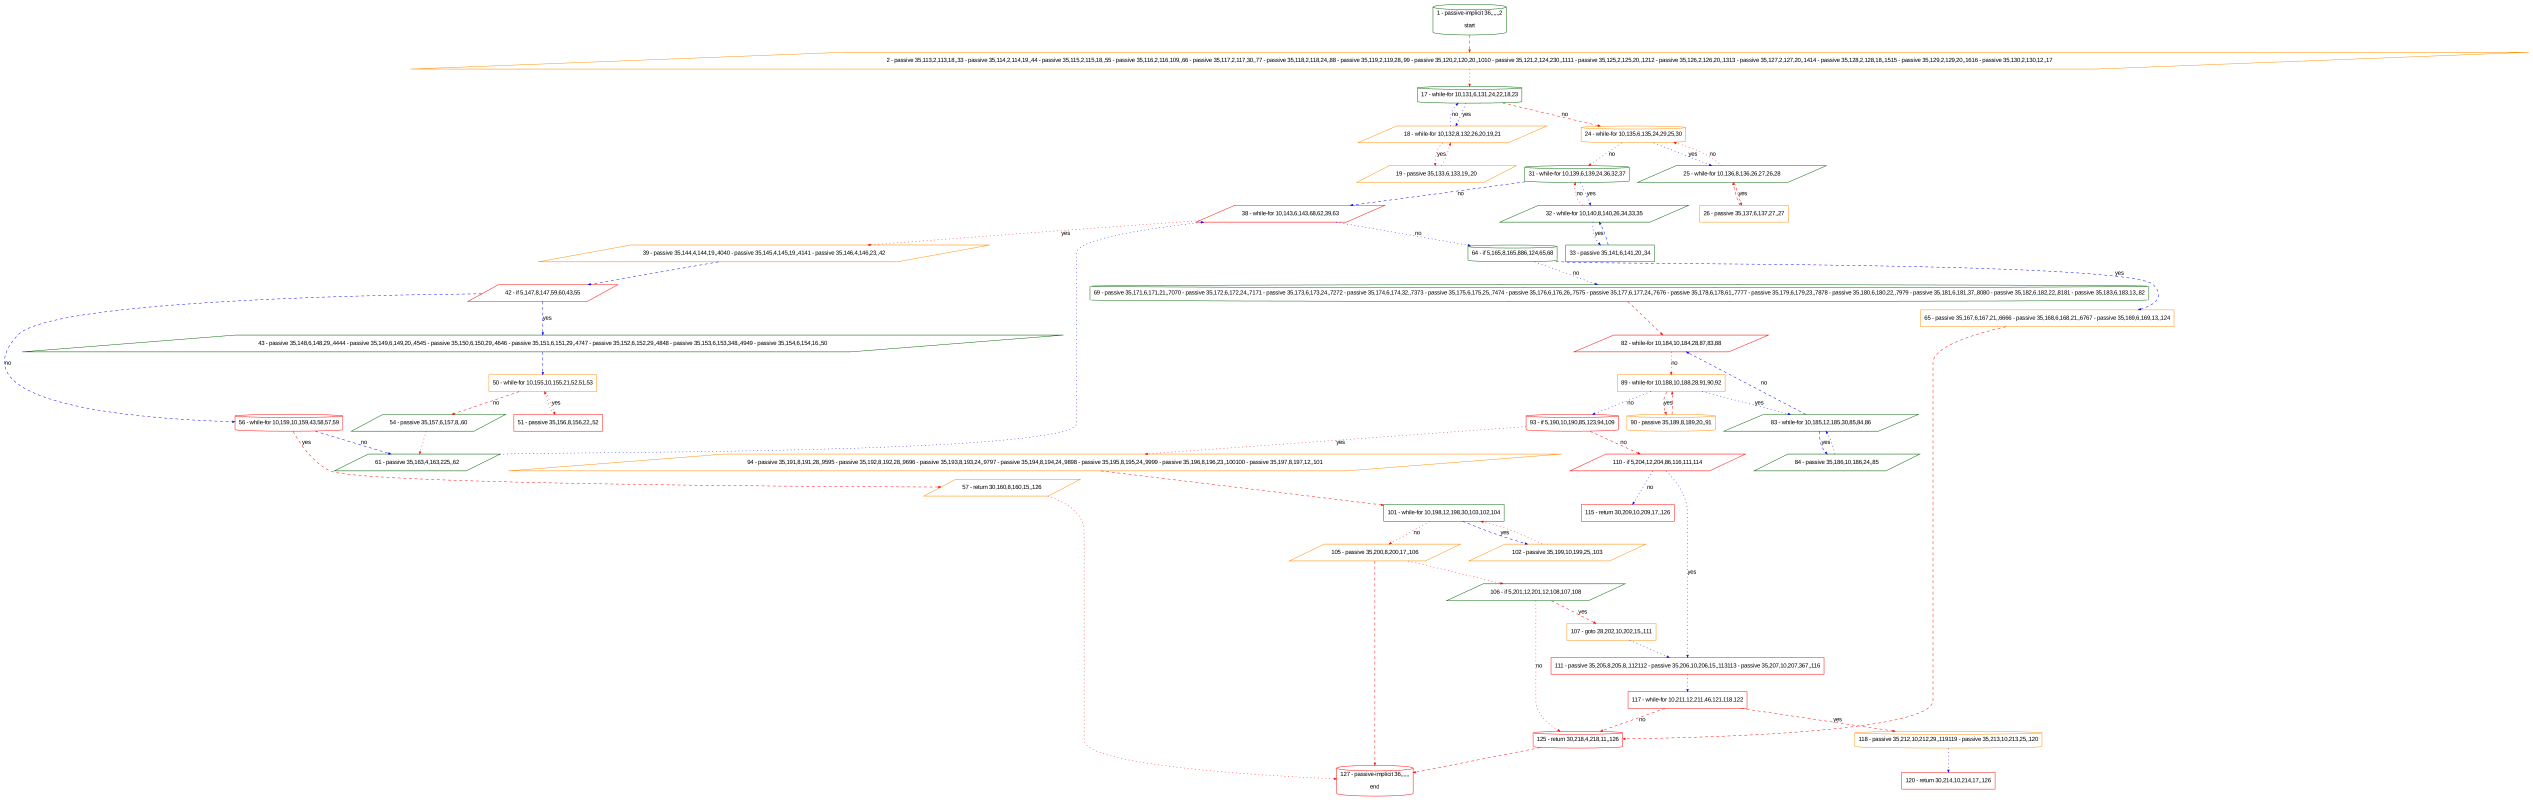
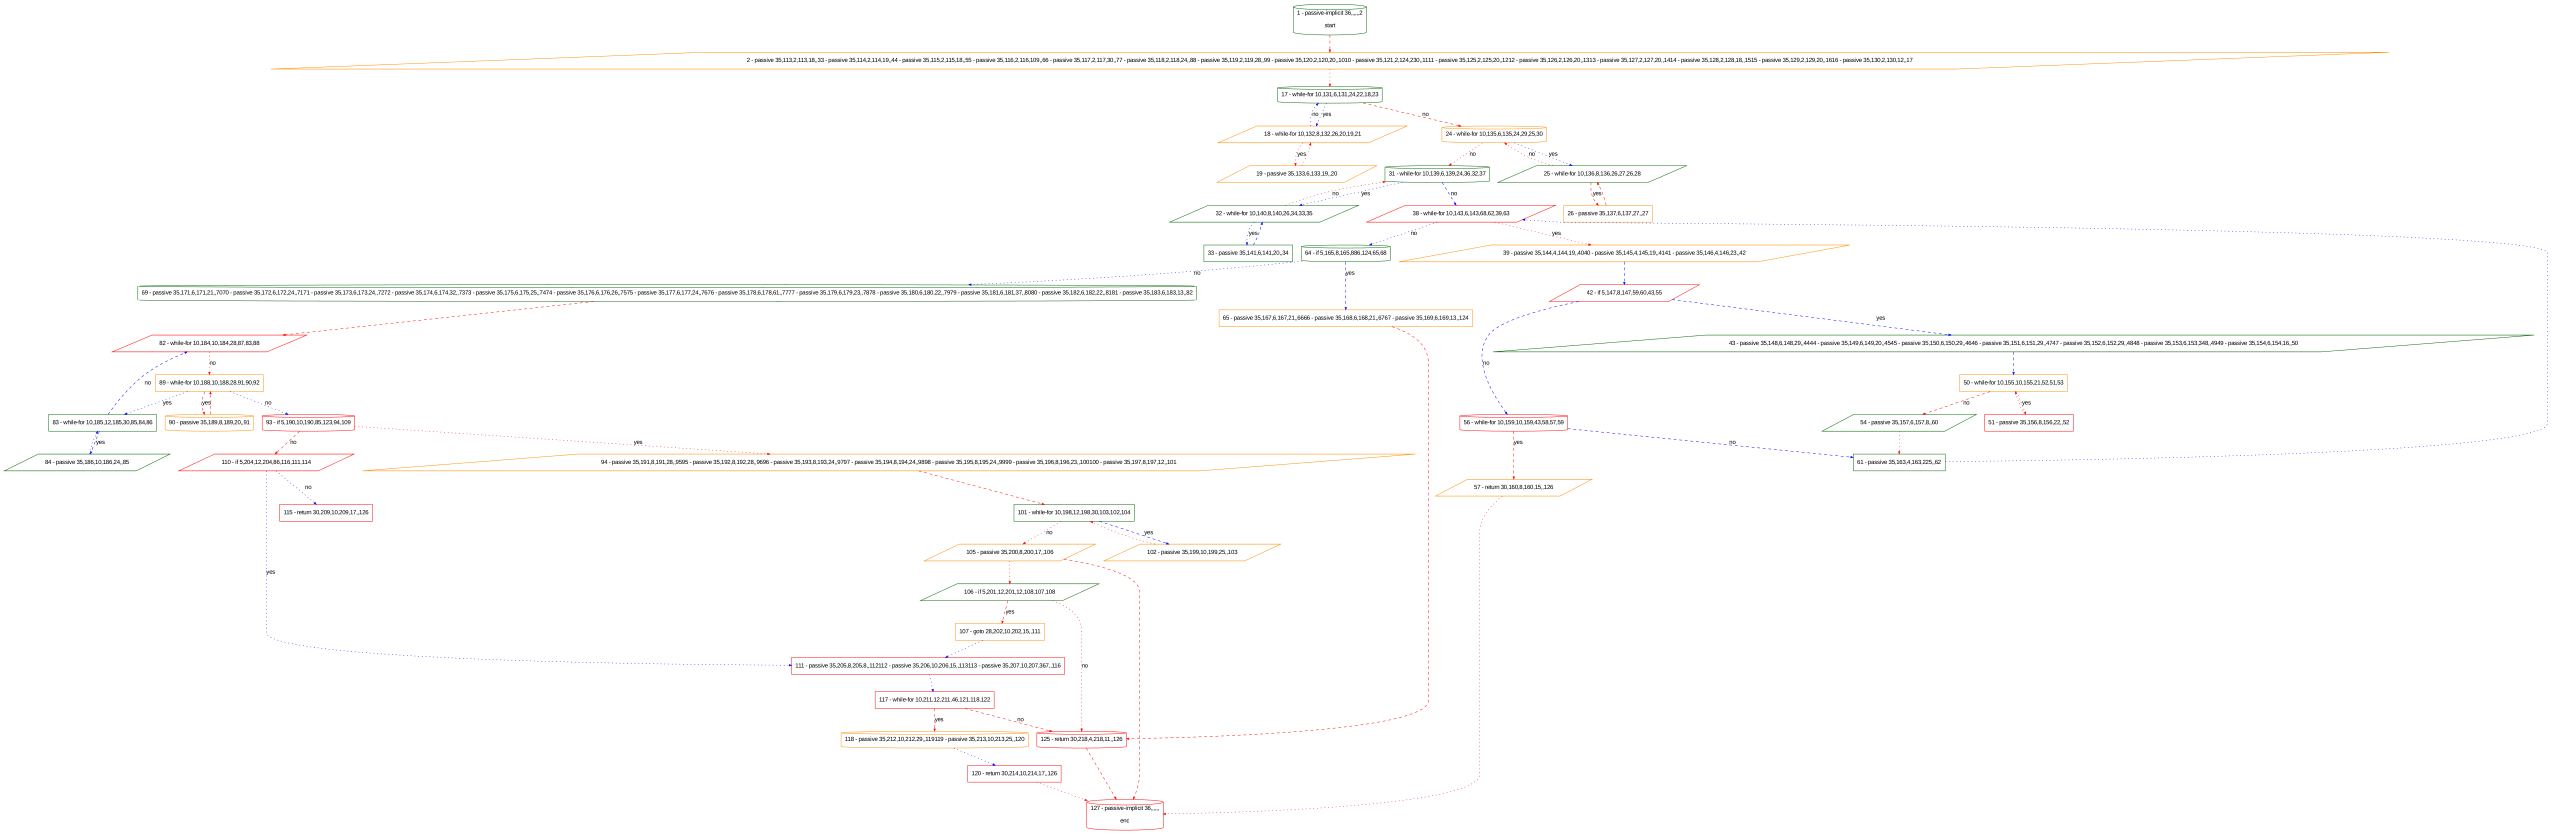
node "83 - while-for 10,185,12,185,30,85,84,86": shape parallelogram -> box
node "61 - passive 35,163,4,163,225,,62": shape parallelogram -> box
edge "120 - return 30,214,10,214,17,,126" -> "127 - passive-implicit 36,,,,,, end": added
